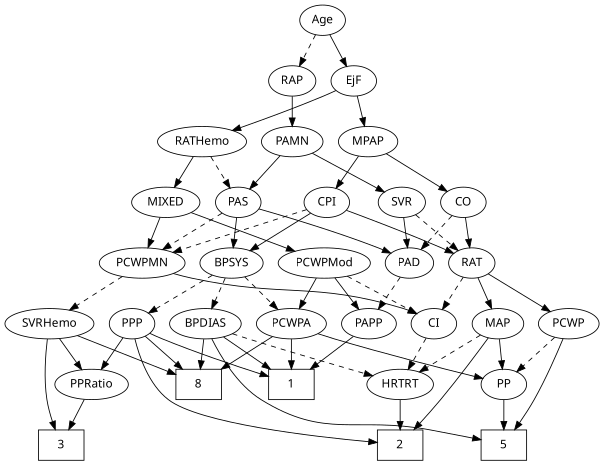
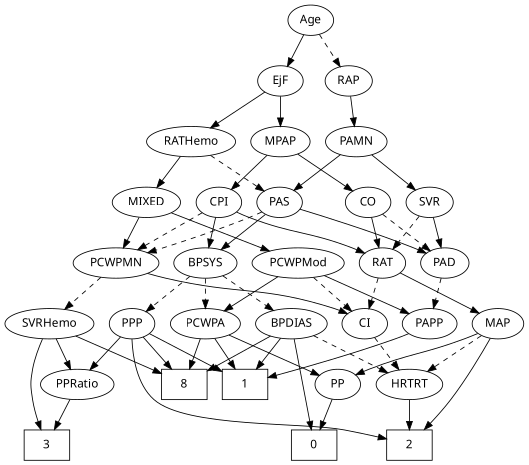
node "PCWP": removed
node "5": label "5" -> "0"
